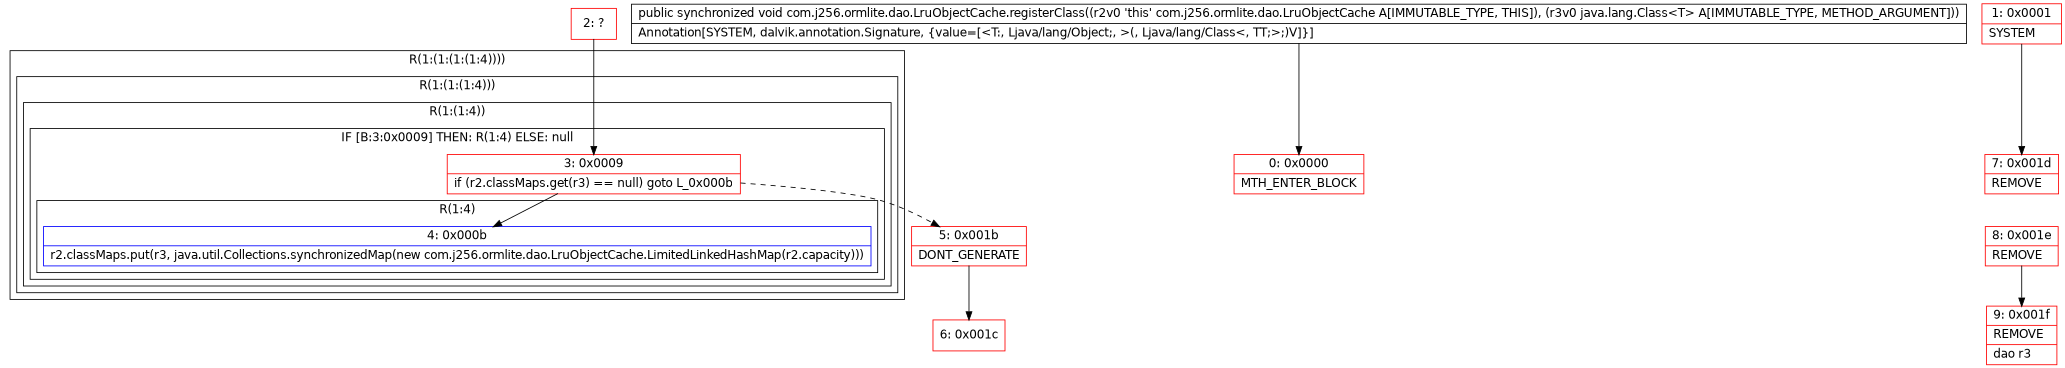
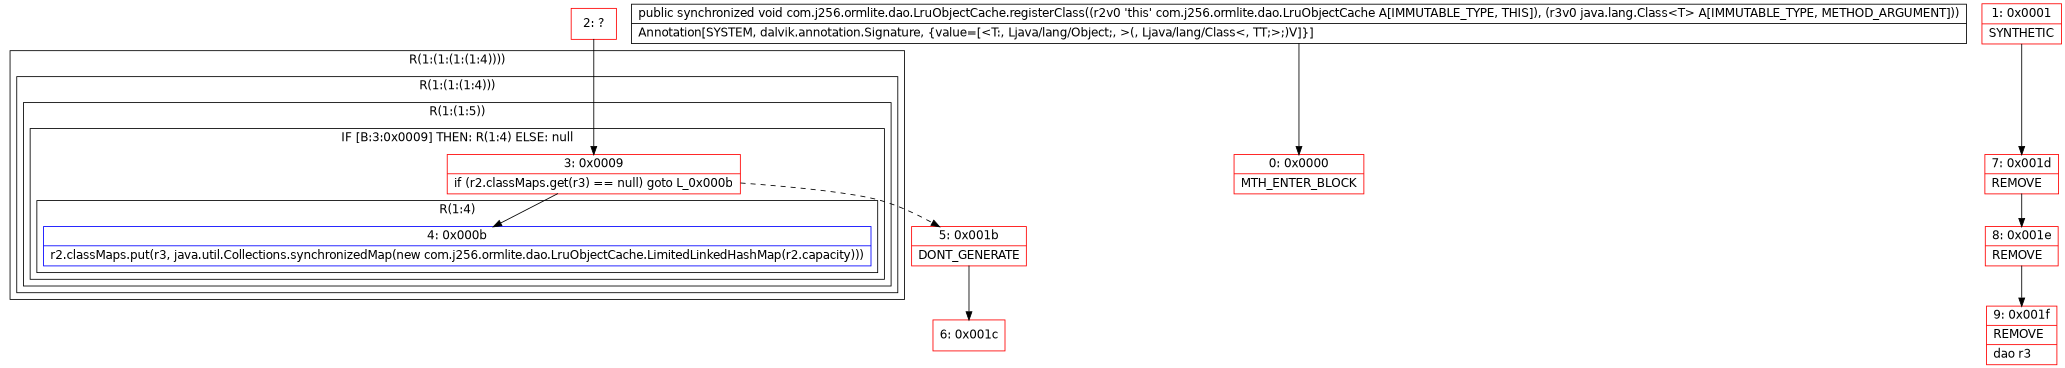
node "1: 0x0001": text "SYSTEM" -> "SYNTHETIC"
cluster "R(1:(1:4))": label "R(1:(1:4))" -> "R(1:(1:5))"
edge "7: 0x001d" -> "8: 0x001e": added
